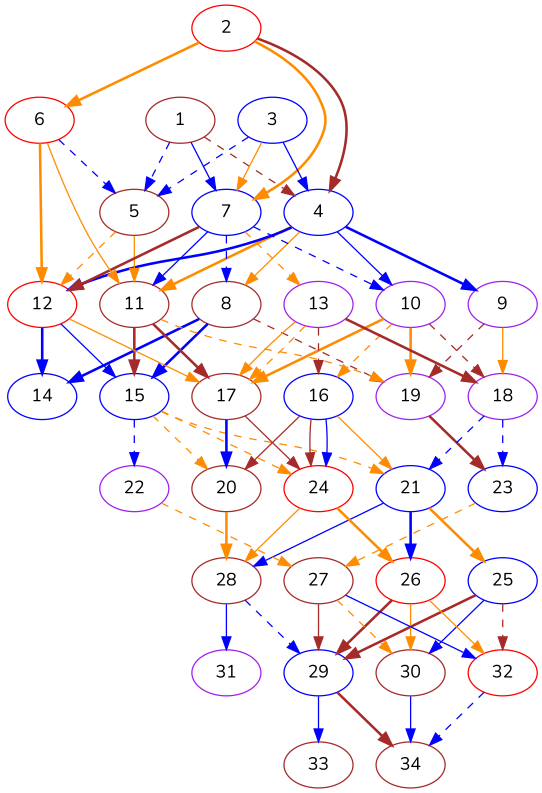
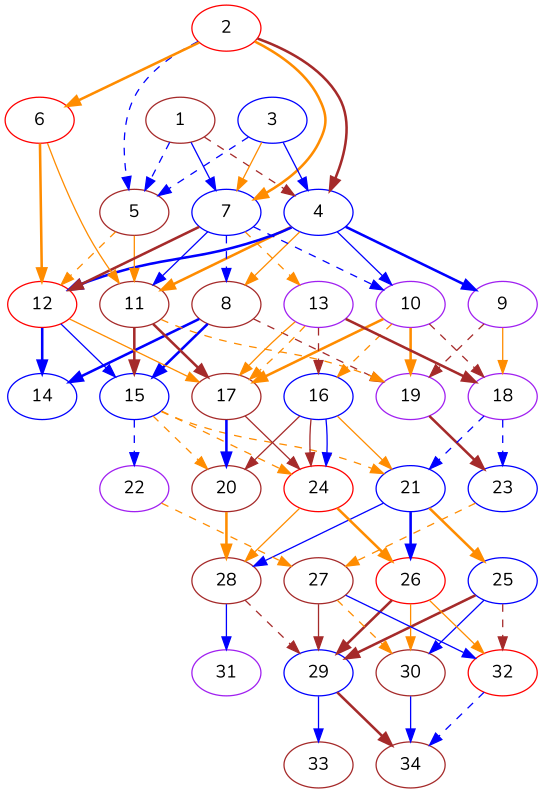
edge "6" -> "5": now "2" -> "5"
edge "28" -> "29": color blue -> brown
